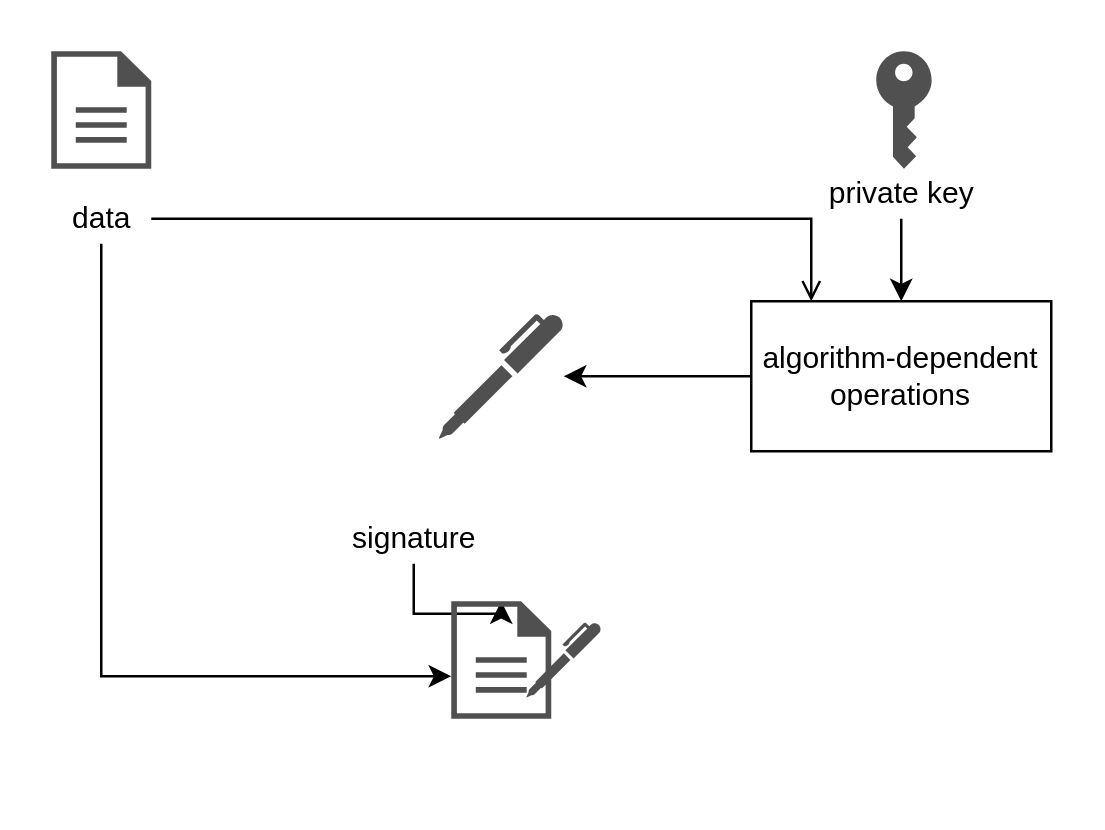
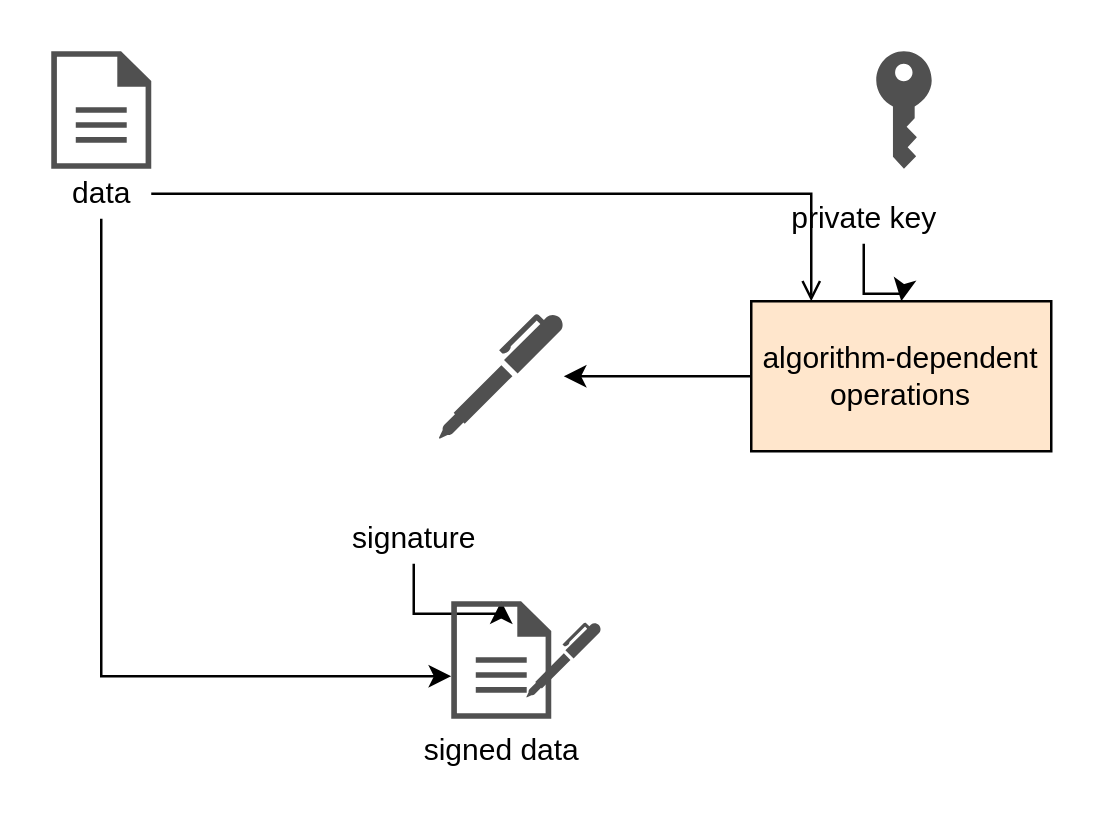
node "private key": moved (901, 194) -> (864, 219)
node "data": moved (101, 219) -> (101, 194)
node "algorithm-dependent operations": fillcolor #ffffff -> #ffe6cc
node "signed data": added
